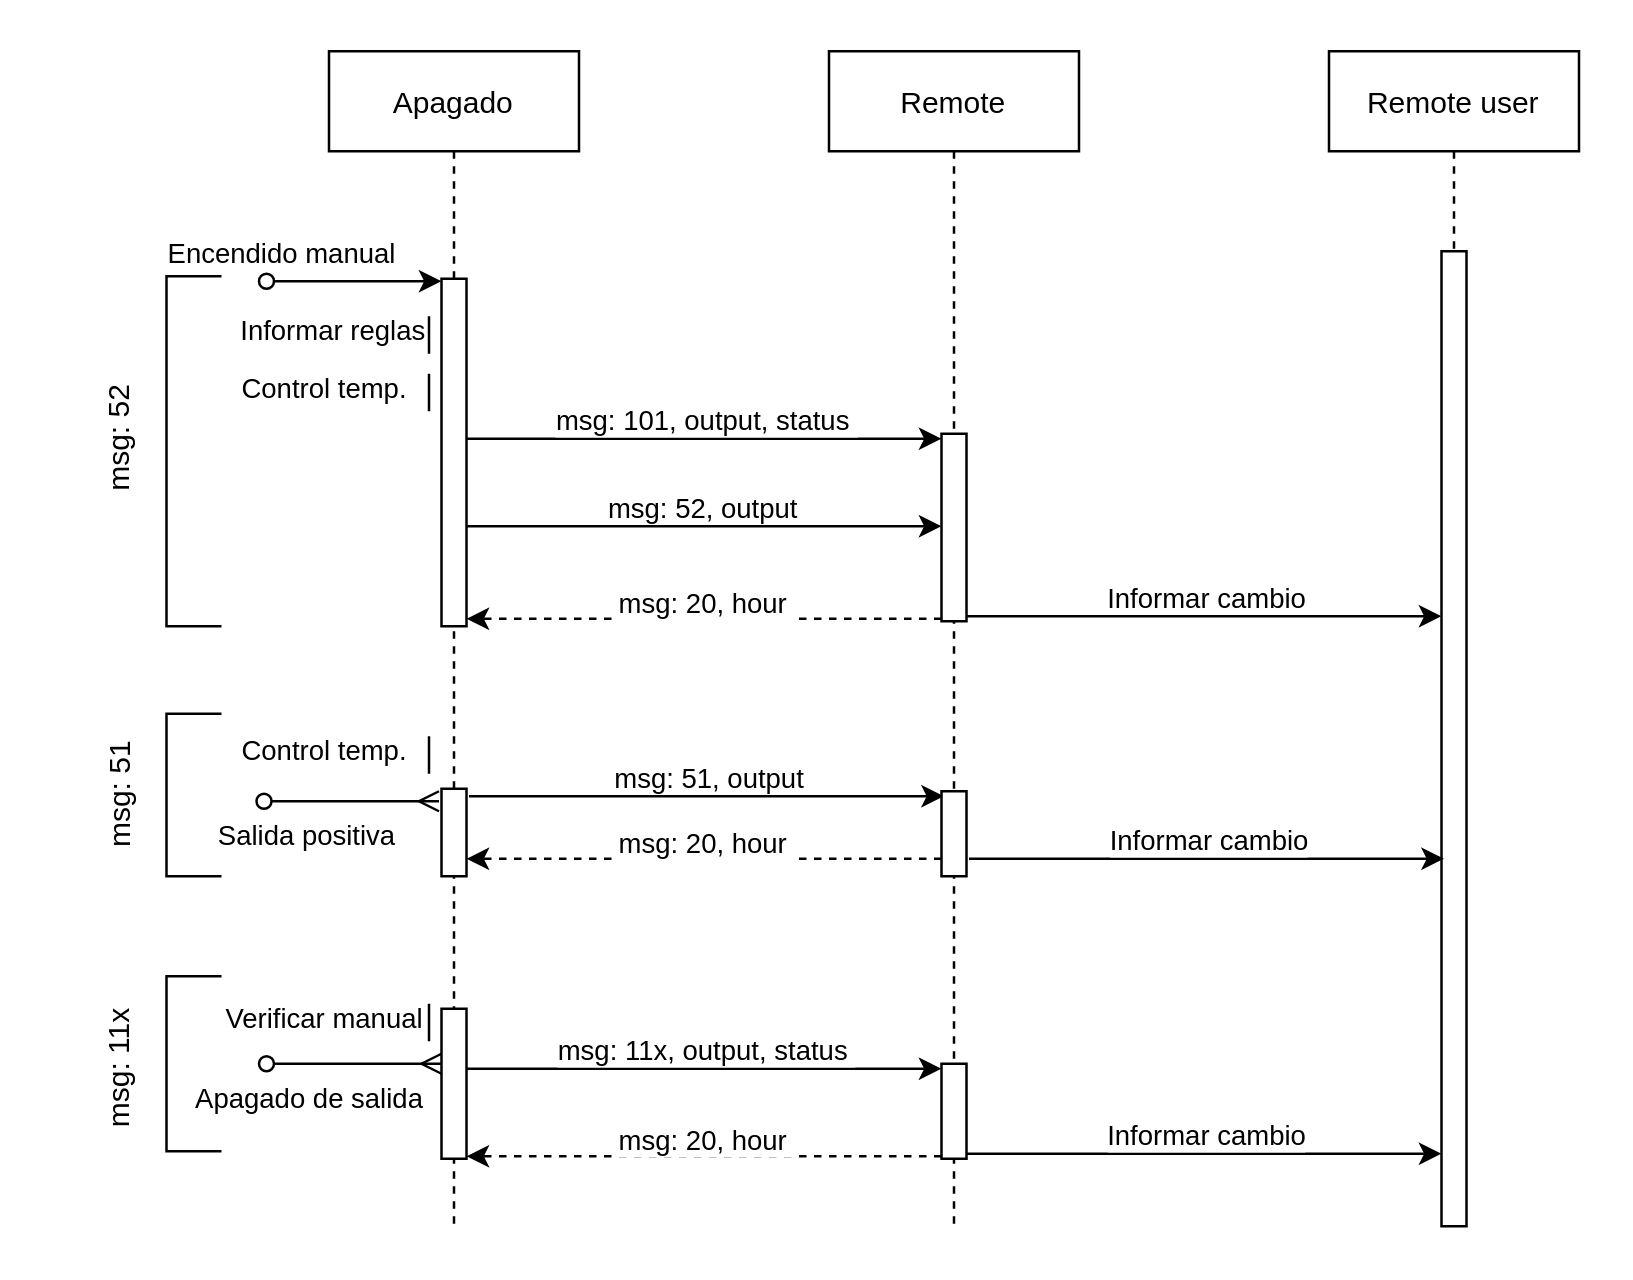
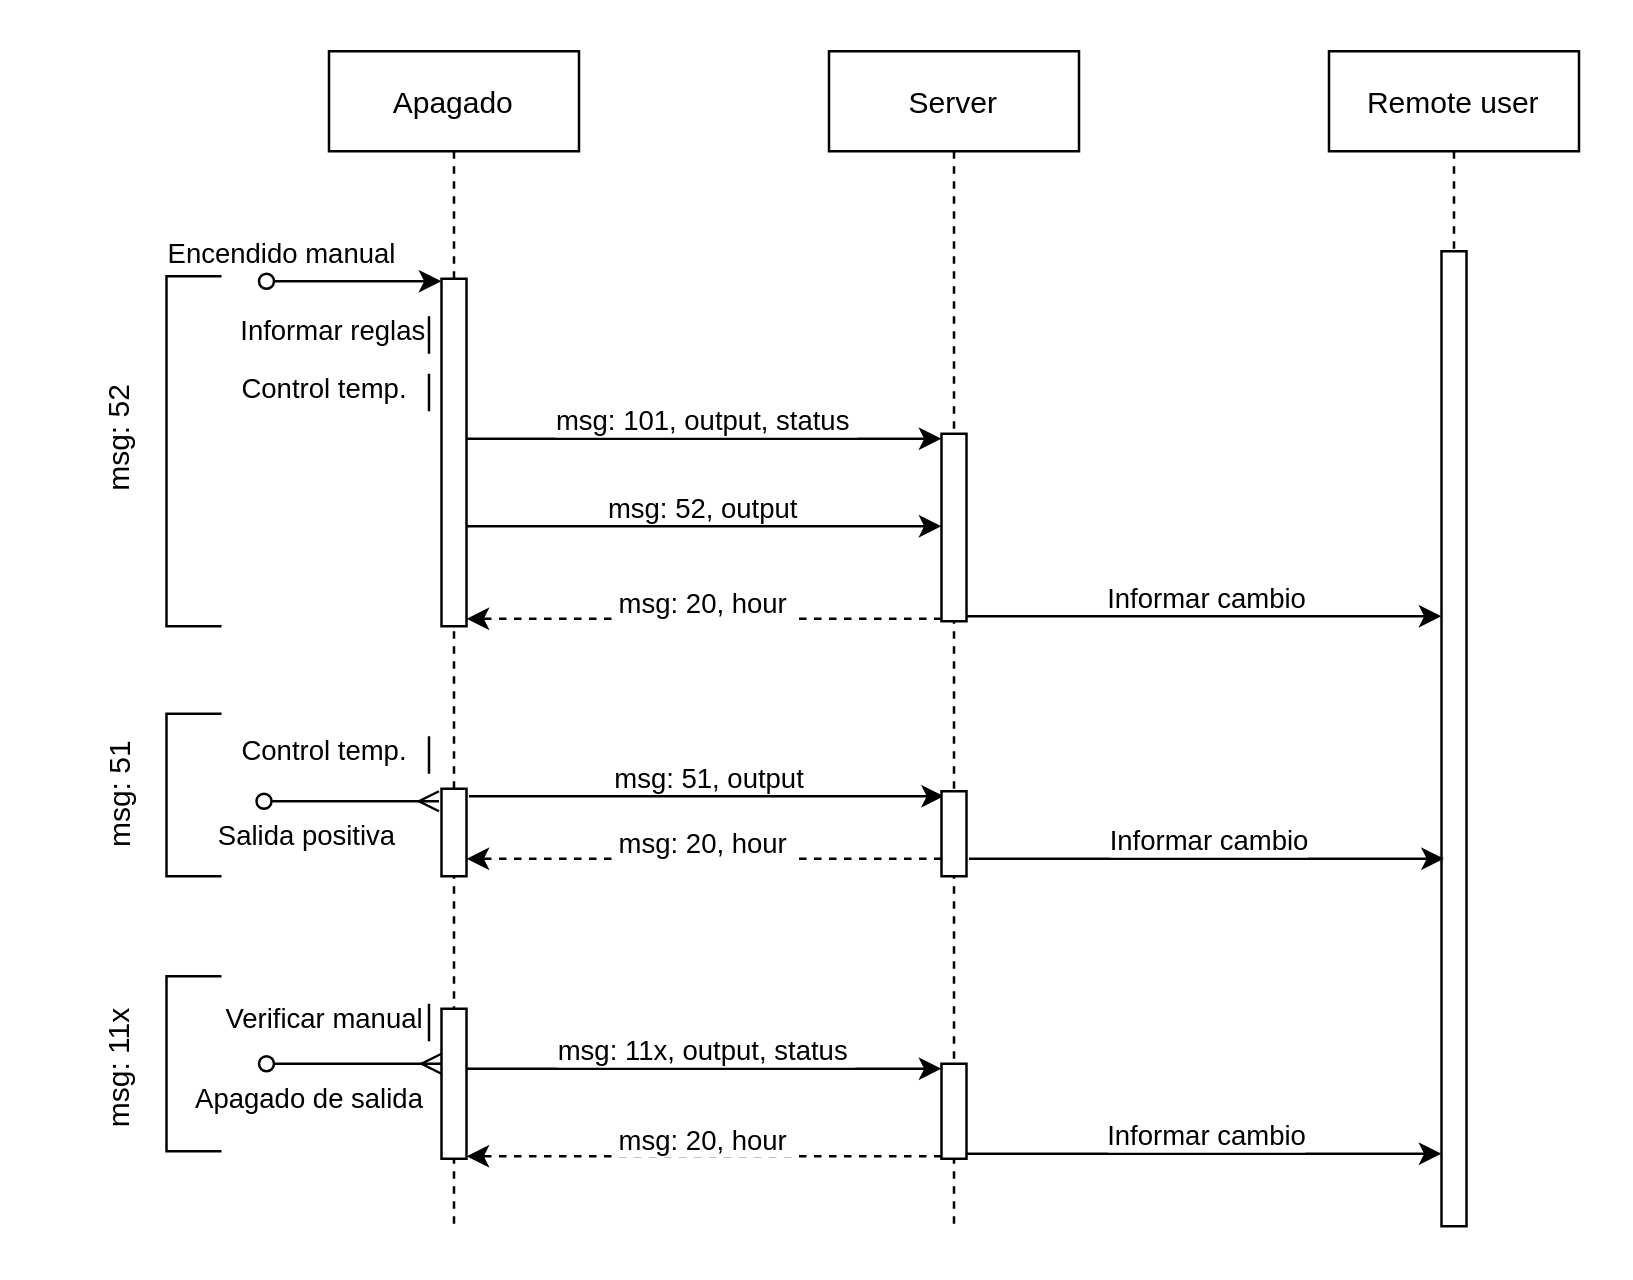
node "Remote": label "Remote" -> "Server"
